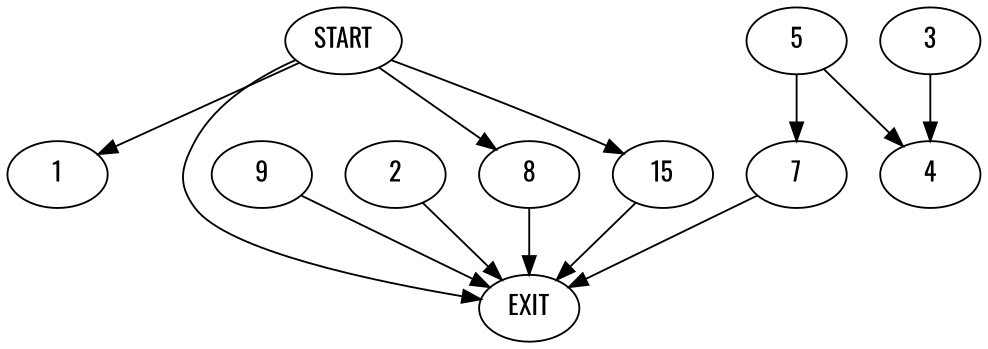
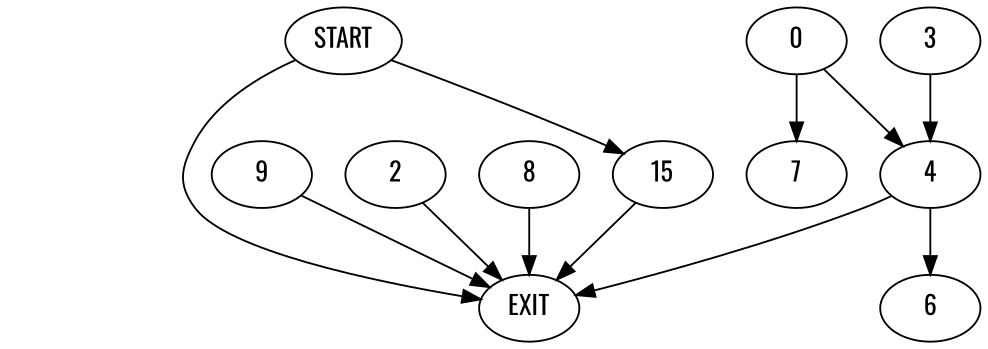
node "5": label "5" -> "0"
edge "START" -> "8": removed
node "1": removed
edge "7" -> "EXIT": now "4" -> "EXIT"
node "6": added
